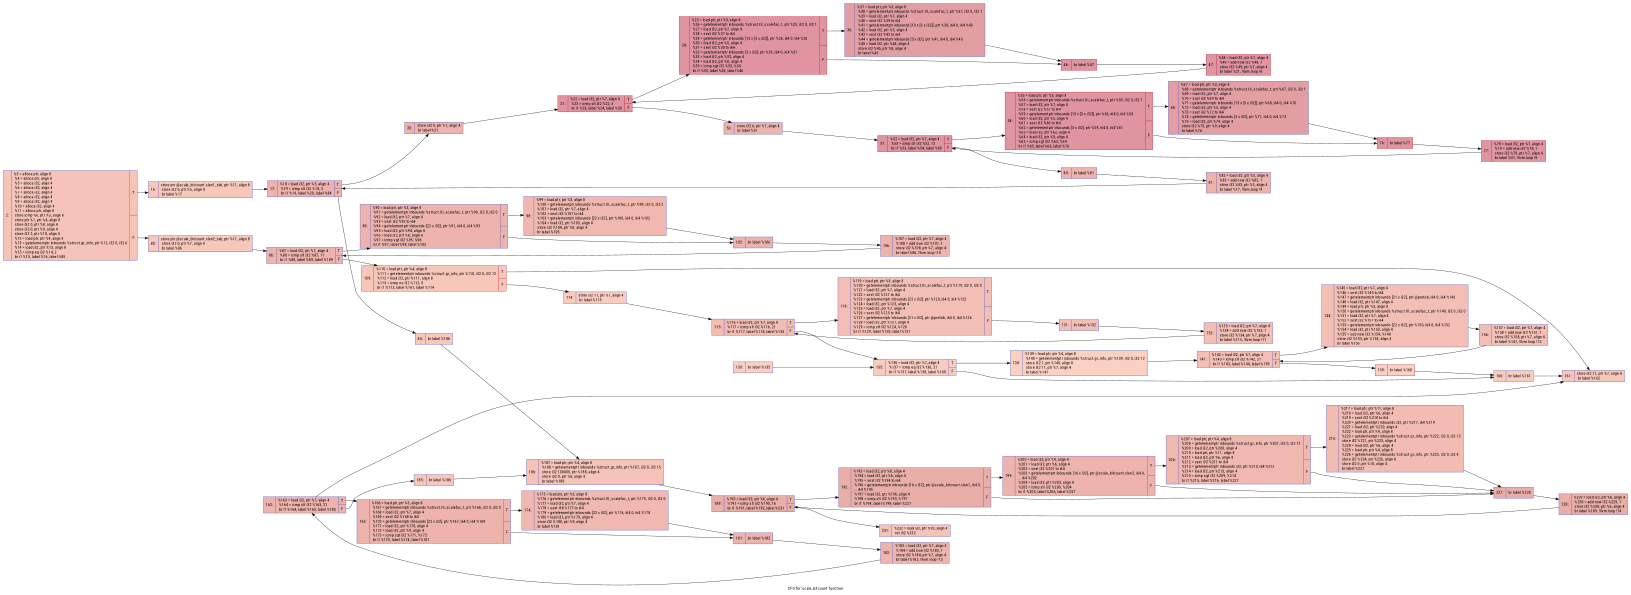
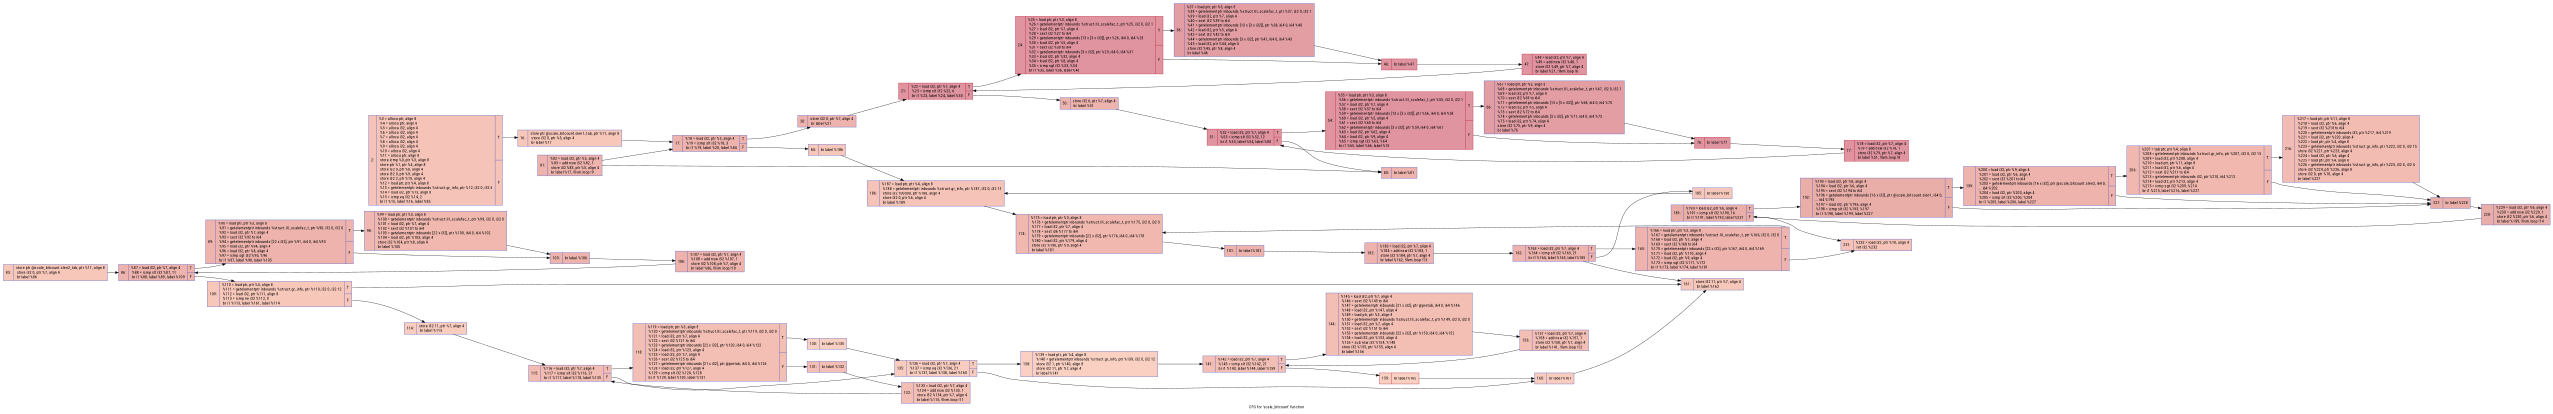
edge "80:" -> "81:": reversed
edge "2:" -> "85:": removed
node "109:": color #b70d28ff -> #3d50c3ff
edge "118:" -> "130:": added
node "206:": text "%207 = load ptr, ptr %4, align 8" -> "%207 = tab ptr, ptr %4, align 8"
edge "186:" -> "189:": now "186:" -> "174:"
node "199:": text "br i1 %205, label %206, label %257" -> "br i1 %205, label %206, label %227"
edge "165:" -> "181:": now "165:" -> "231:"
